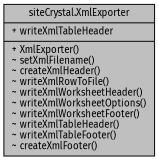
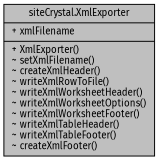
node "siteCrystal.XmlExporter": text "+ writeXmlTableHeader" -> "+ xmlFilename"
